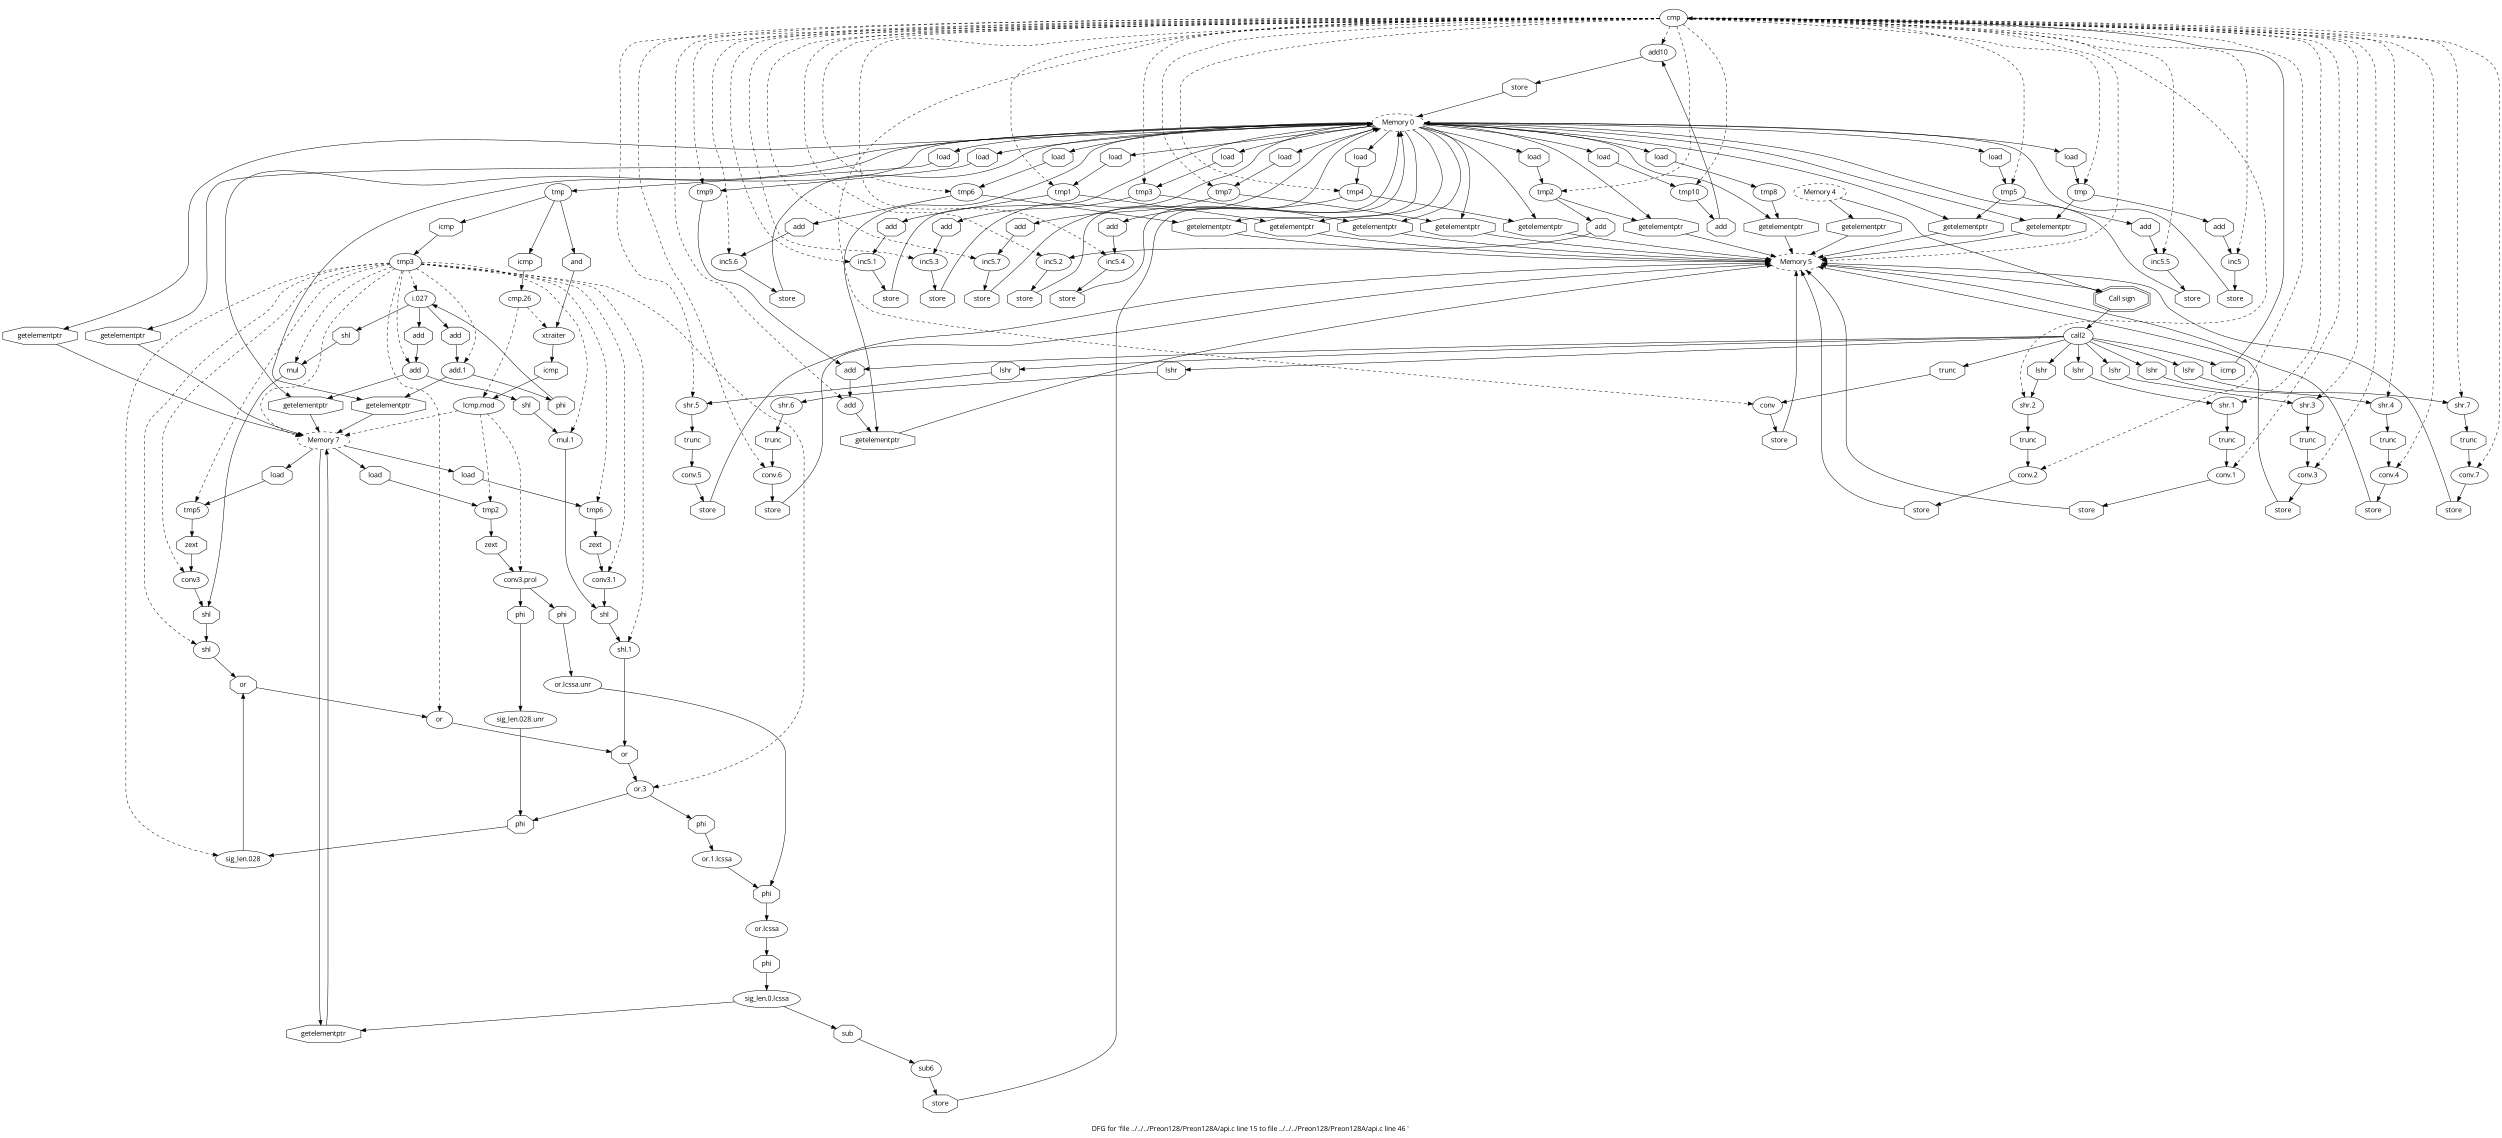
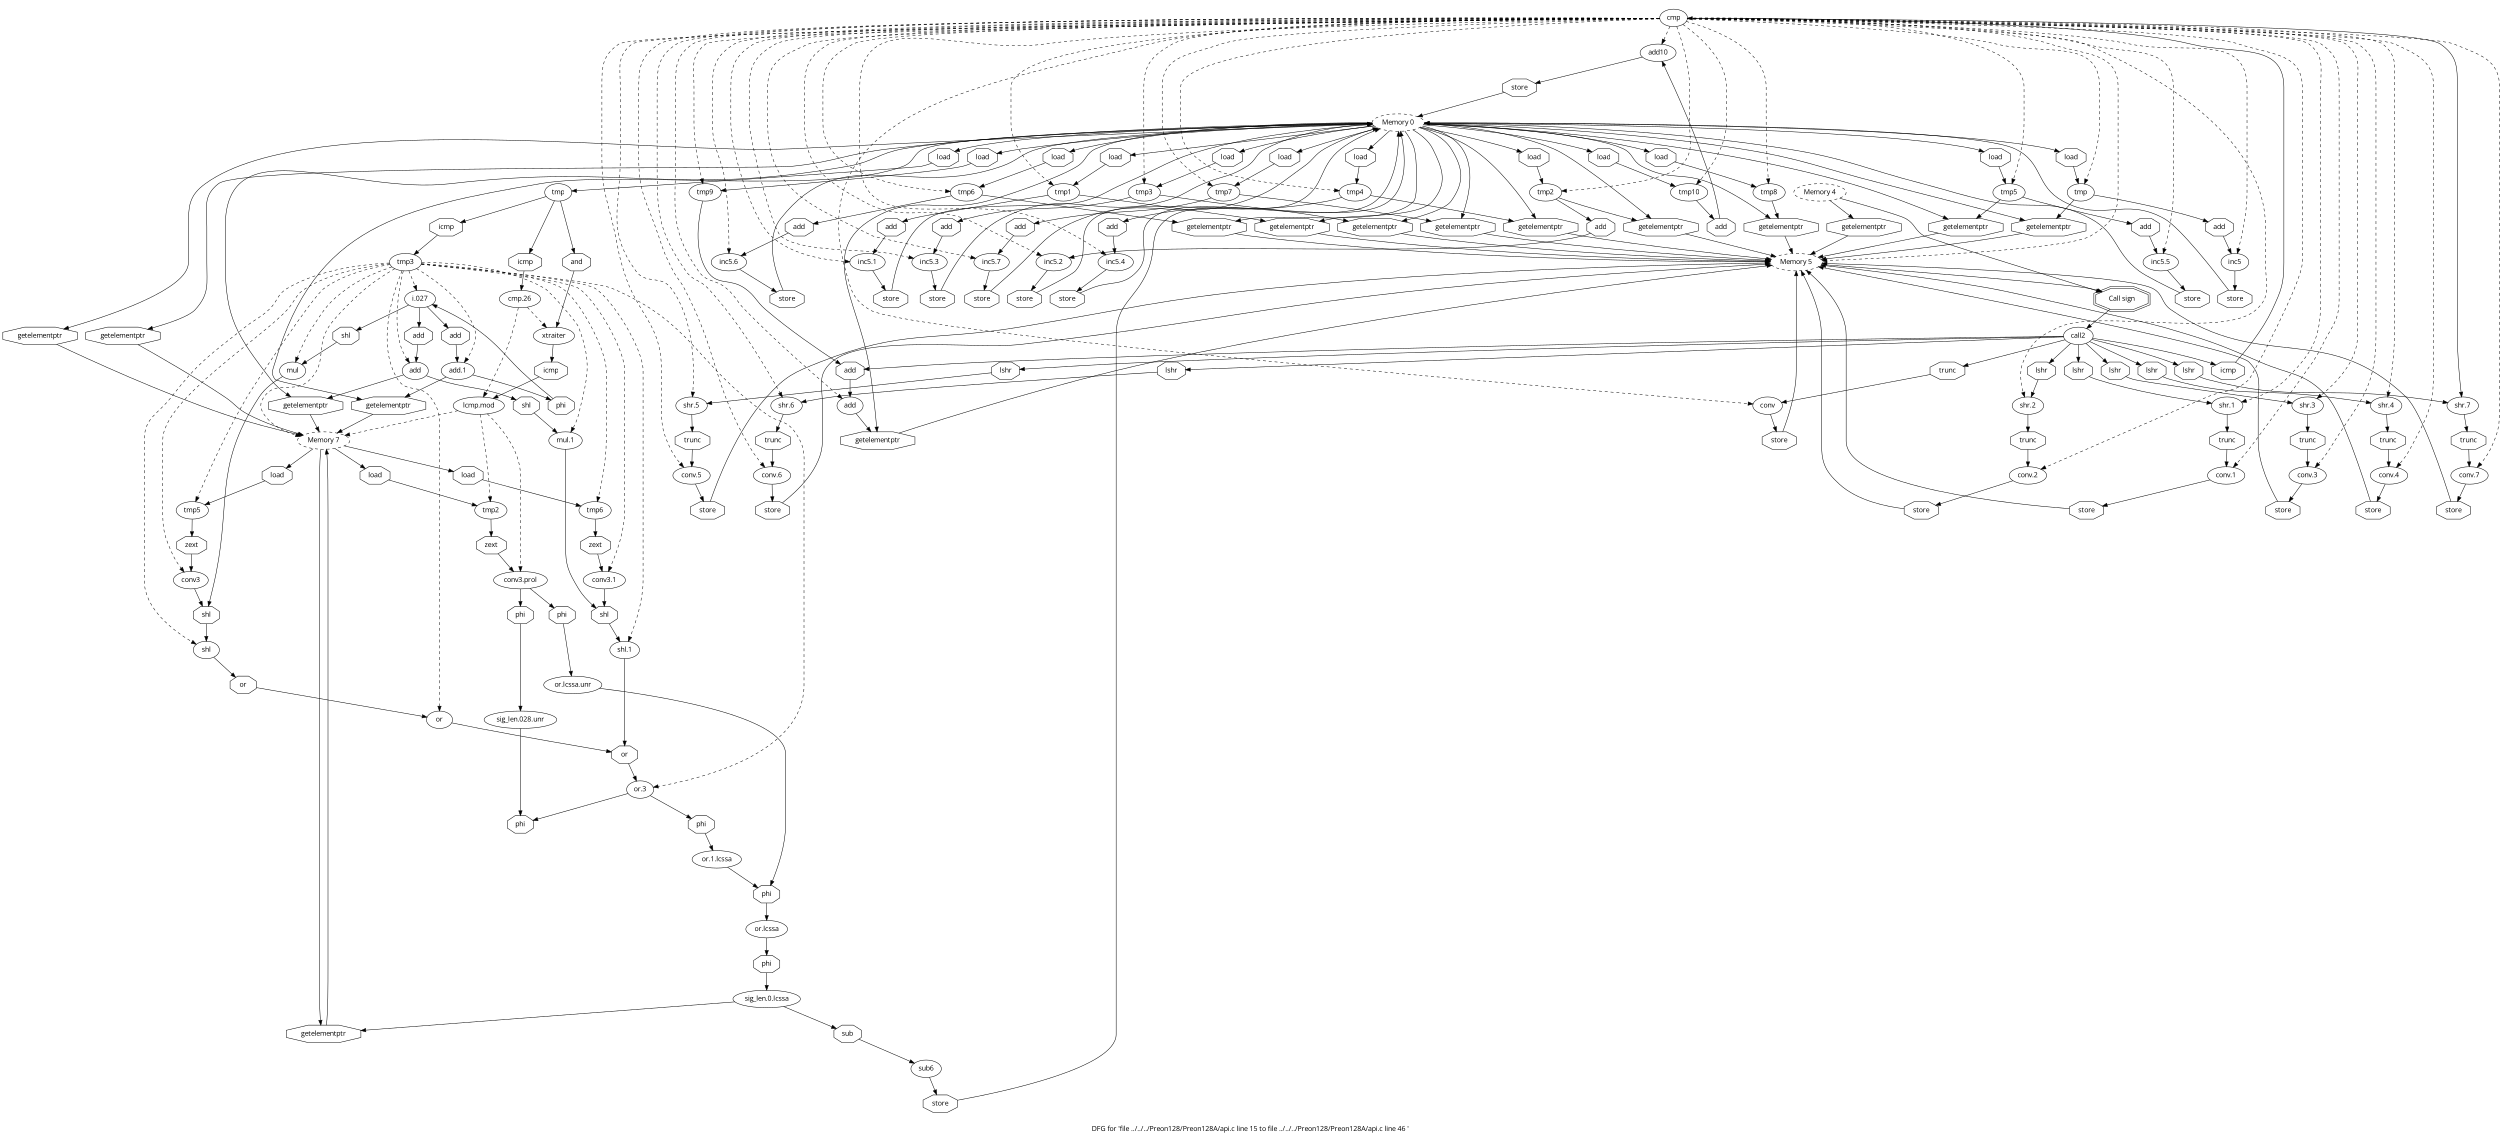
edge "cmp" -> "shr.6": added
edge "cmp" -> "conv.5": added
edge "cmp" -> "shr.7": style dashed -> solid
edge "cmp" -> "tmp8": added
node "sig_len.028": removed
